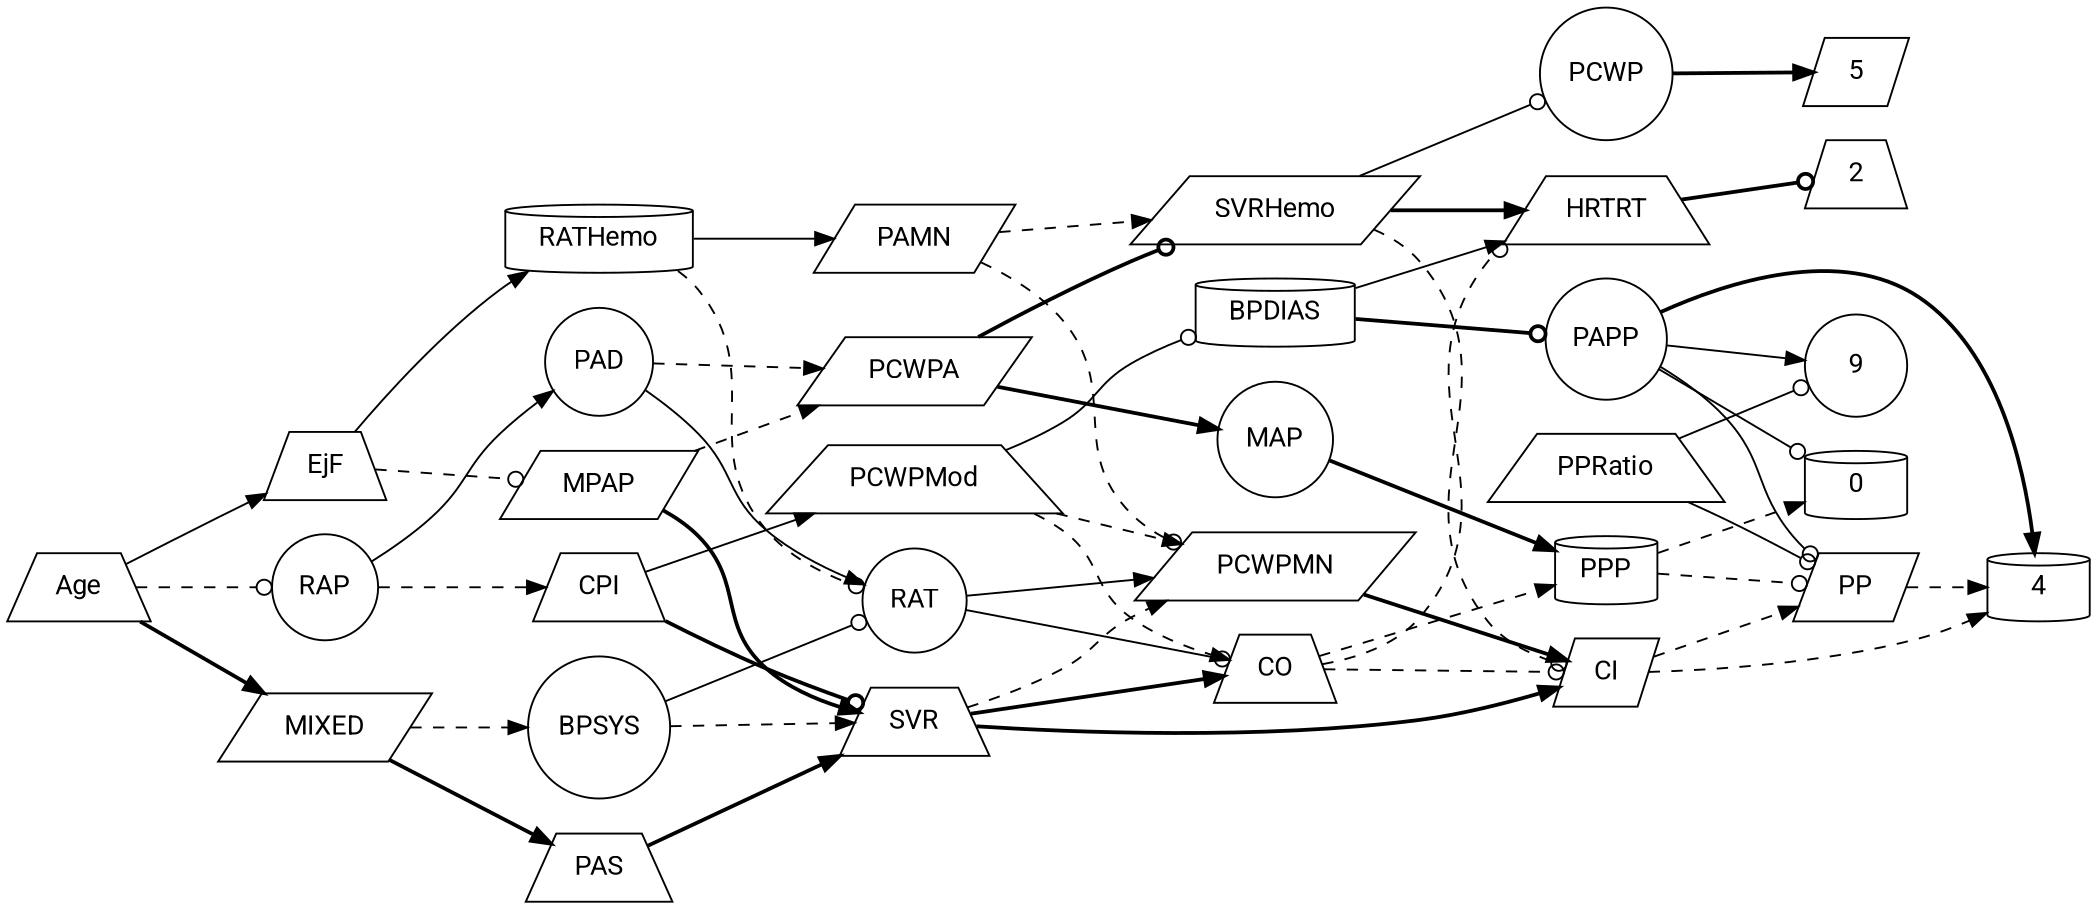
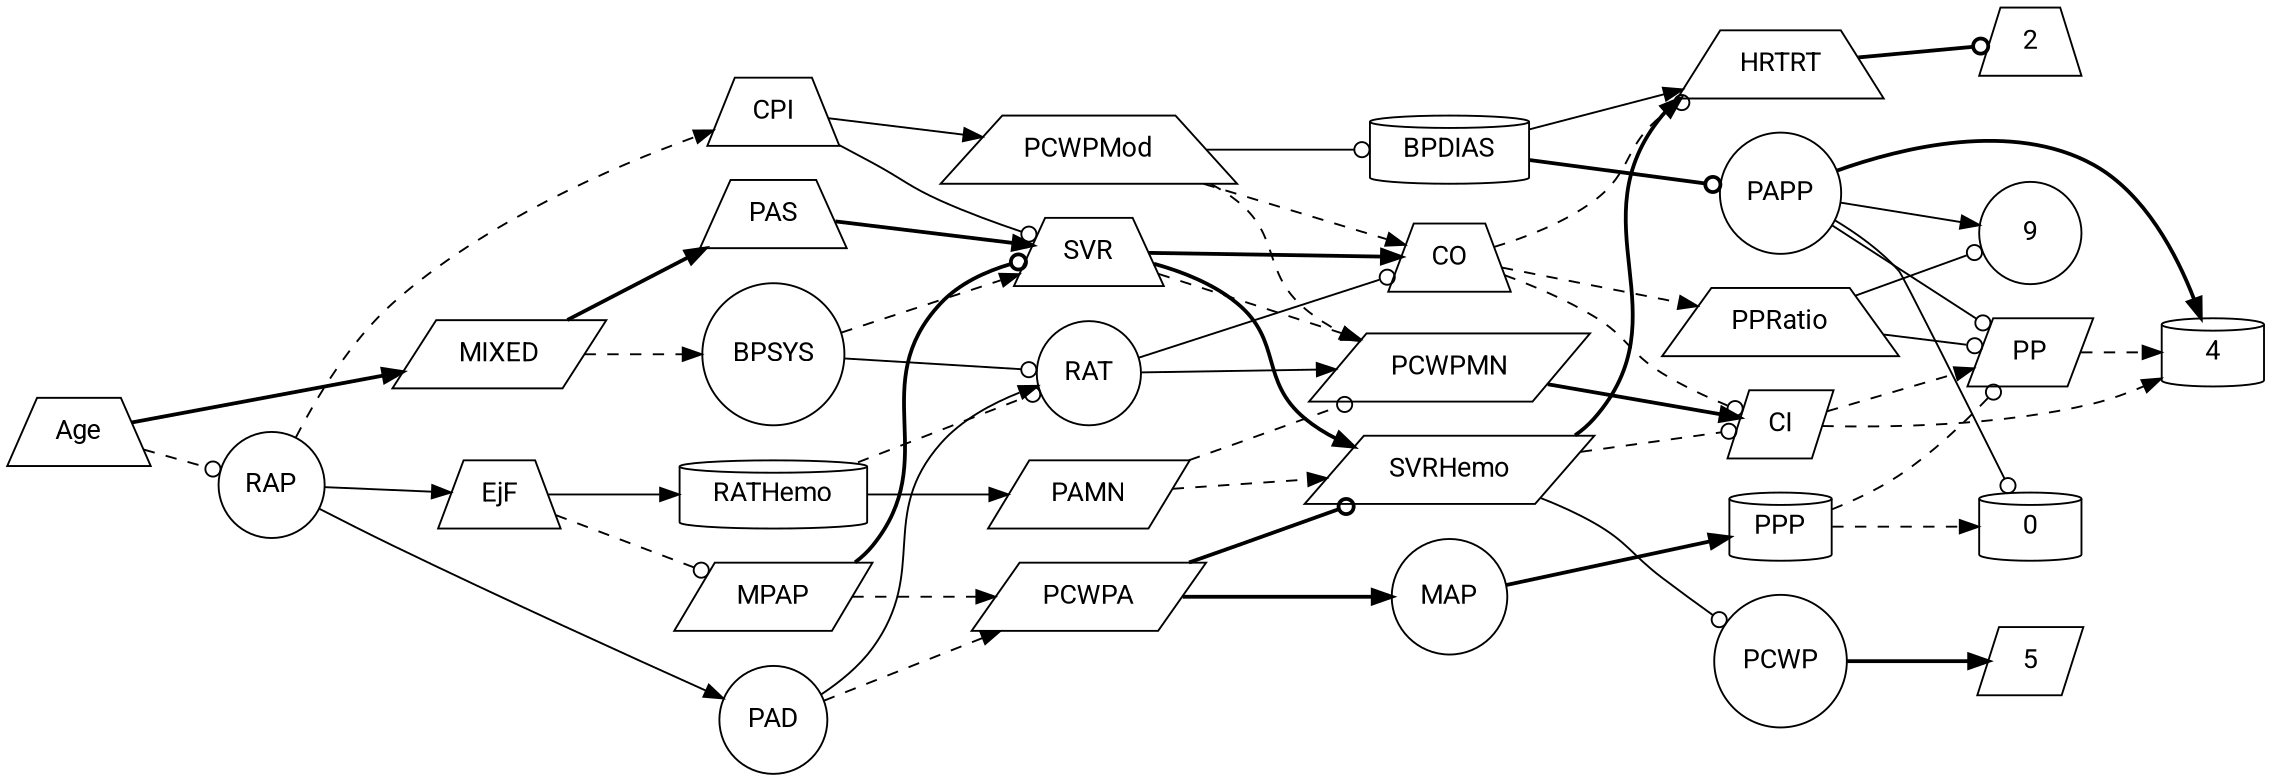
edge "Age" -> "EjF": now "RAP" -> "EjF"
edge "CO" -> "PPP": now "CO" -> "PPRatio"
edge "MPAP" -> "SVR": arrowhead normal -> odot
edge "CPI" -> "SVR": style bold -> solid
edge "SVR" -> "CI": now "SVR" -> "SVRHemo"
